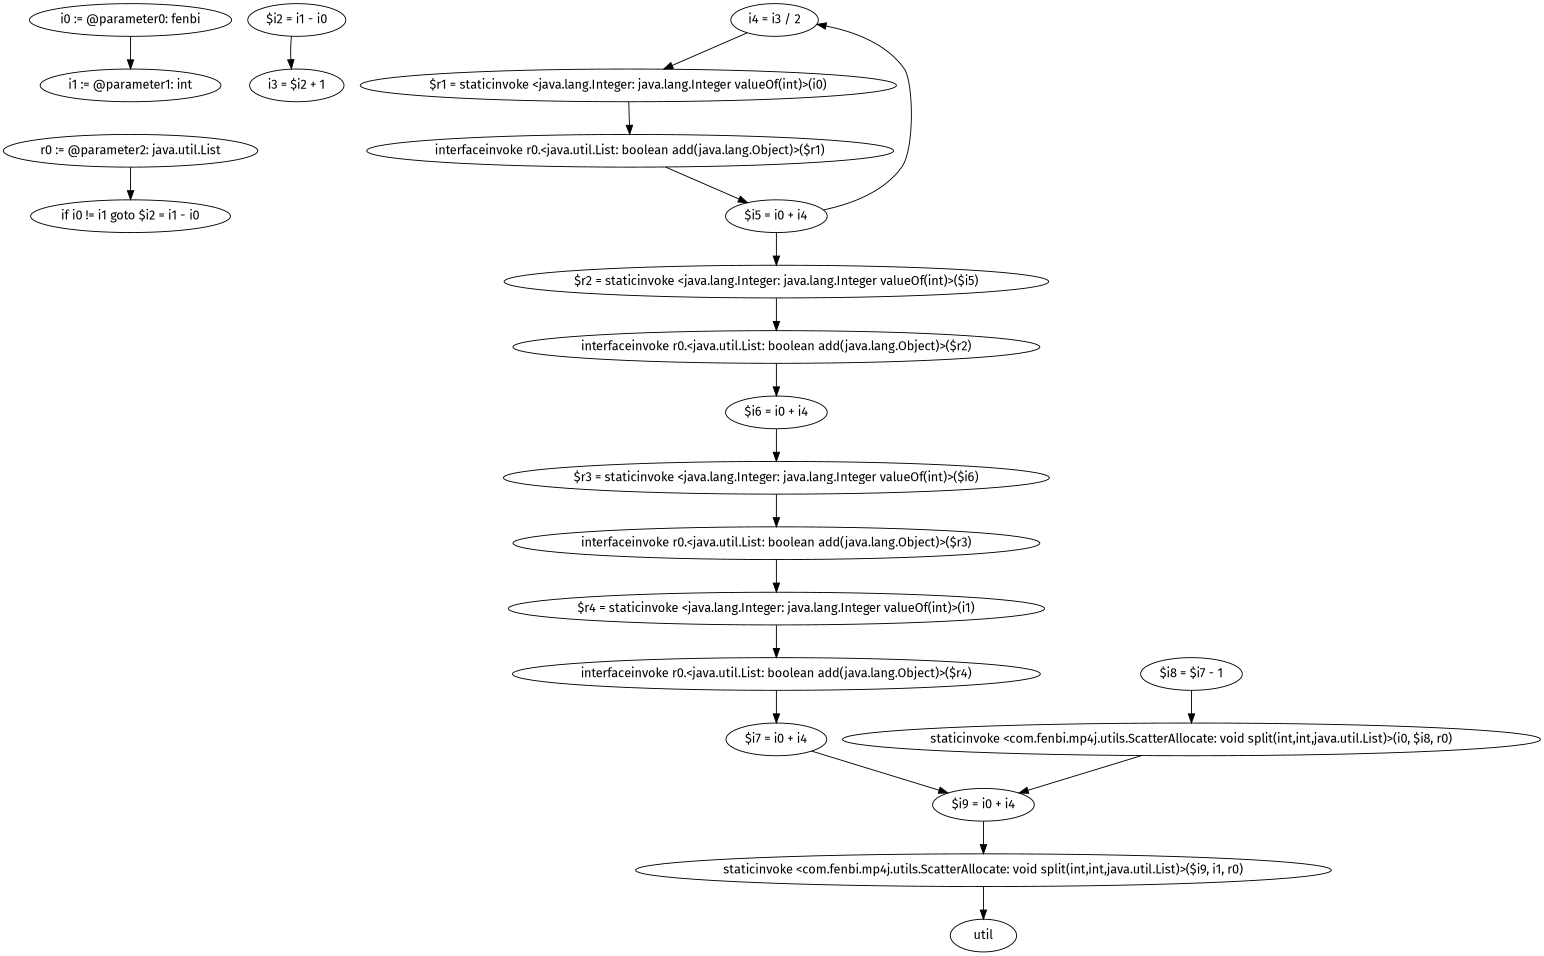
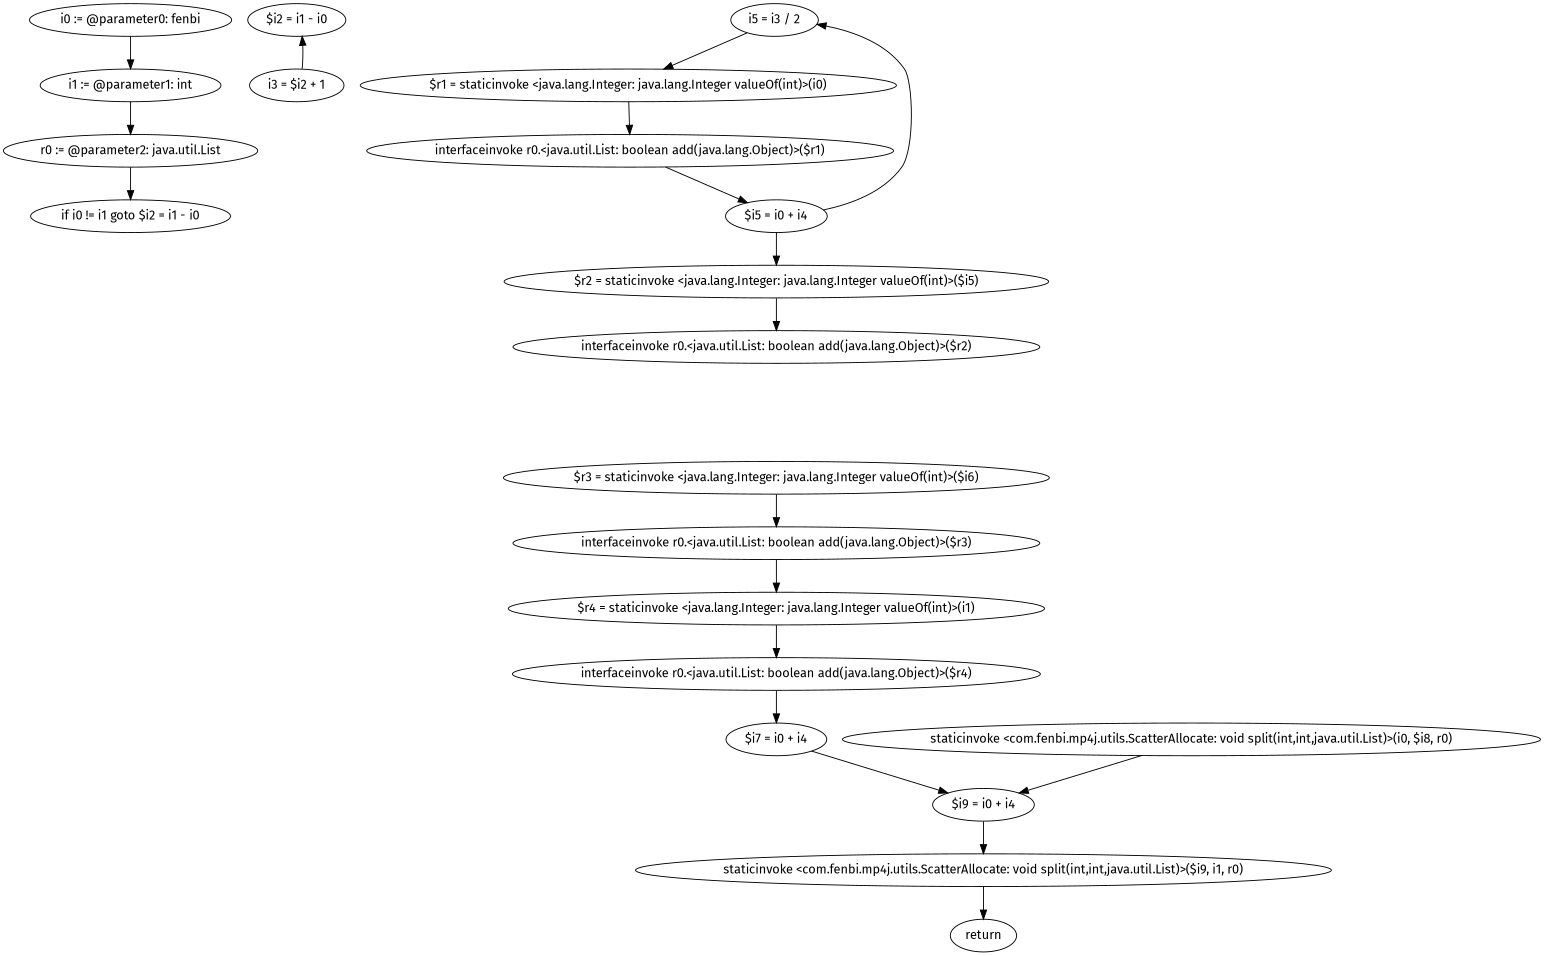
node "i4 = i3 / 2": label "i4 = i3 / 2" -> "i5 = i3 / 2"
edge "$i2 = i1 - i0" -> "i3 = $i2 + 1": reversed
edge "i1 := @parameter1: int" -> "r0 := @parameter2: java.util.List": added
node "$i6 = i0 + i4": removed
node "$i8 = $i7 - 1": removed
node "util": label "util" -> "return"
